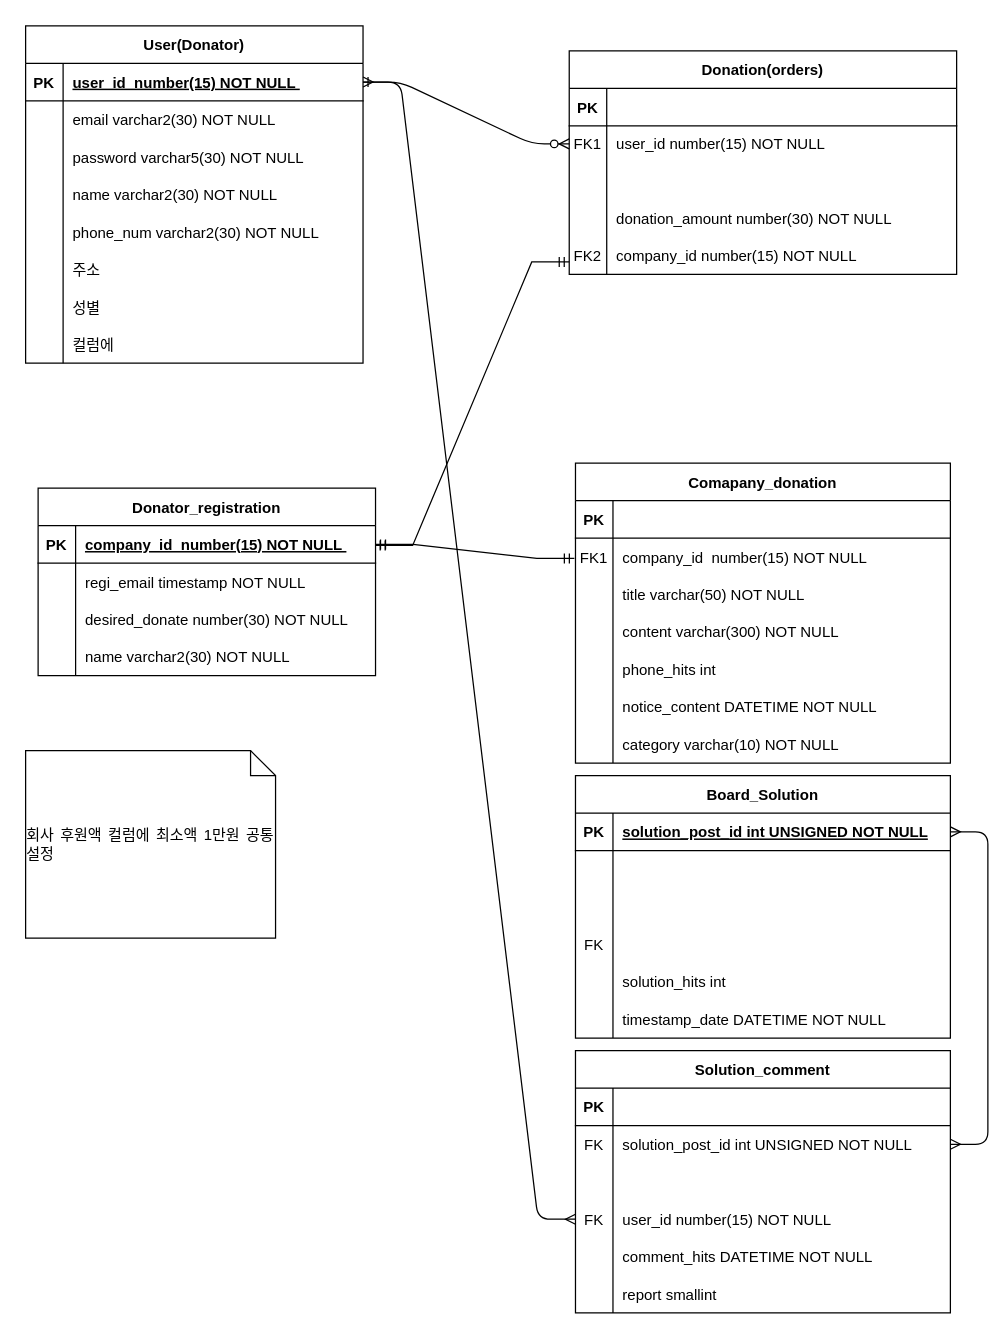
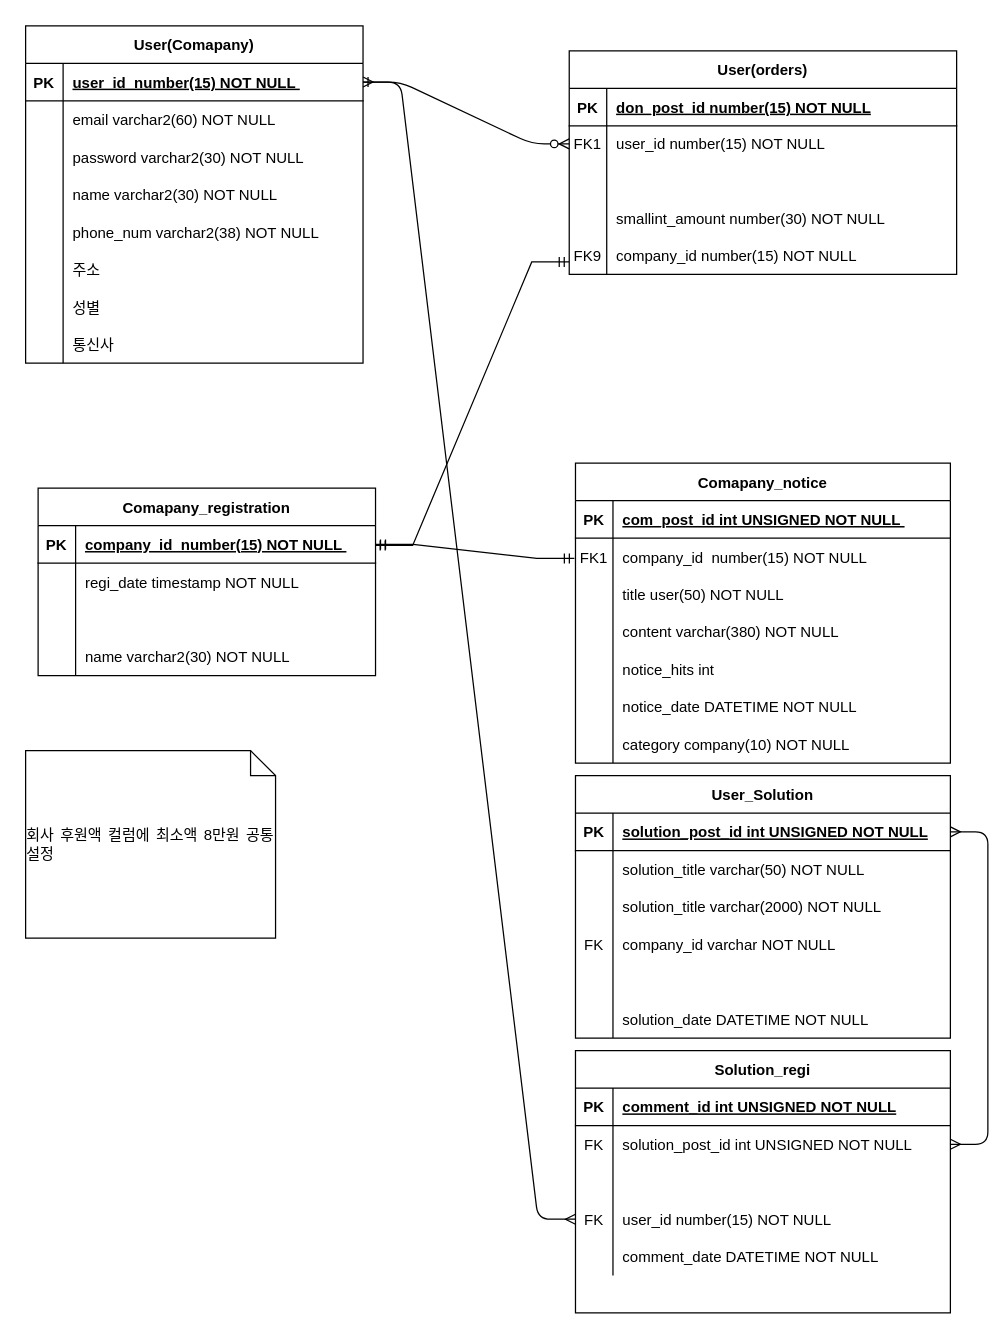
node "User(Donator)": label "User(Donator)" -> "User(Comapany)"
node "Donation(orders)": label "Donation(orders)" -> "User(orders)"
node "don_post_id number(15) NOT NULL": added
node "email varchar2(30) NOT NULL": label "email varchar2(30) NOT NULL" -> "email varchar2(60) NOT NULL"
node "password varchar5(30) NOT NULL": label "password varchar5(30) NOT NULL" -> "password varchar2(30) NOT NULL"
node "donation_amount number(30) NOT NULL": label "donation_amount number(30) NOT NULL" -> "smallint_amount number(30) NOT NULL"
node "phone_num varchar2(30) NOT NULL": label "phone_num varchar2(30) NOT NULL" -> "phone_num varchar2(38) NOT NULL"
node "FK2": label "FK2" -> "FK9"
node "컬럼에": label "컬럼에" -> "통신사"
node "Comapany_donation": label "Comapany_donation" -> "Comapany_notice"
node "Donator_registration": label "Donator_registration" -> "Comapany_registration"
node "com_post_id int UNSIGNED NOT NULL": added
node "regi_email timestamp NOT NULL": label "regi_email timestamp NOT NULL" -> "regi_date timestamp NOT NULL"
node "title varchar(50) NOT NULL": label "title varchar(50) NOT NULL" -> "title user(50) NOT NULL"
node "desired_donate number(30) NOT NULL": removed
node "content varchar(300) NOT NULL": label "content varchar(300) NOT NULL" -> "content varchar(380) NOT NULL"
node "phone_hits int": label "phone_hits int" -> "notice_hits int"
node "notice_content DATETIME NOT NULL": label "notice_content DATETIME NOT NULL" -> "notice_date DATETIME NOT NULL"
node "category varchar(10) NOT NULL": label "category varchar(10) NOT NULL" -> "category company(10) NOT NULL"
node "Board_Solution": label "Board_Solution" -> "User_Solution"
node "회사 후원액 컬럼에 최소액 1만원 공통 설정": label "회사 후원액 컬럼에 최소액 1만원 공통 설정" -> "회사 후원액 컬럼에 최소액 8만원 공통 설정"
node "solution_title varchar(50) NOT NULL": added
node "solution_title varchar(2000) NOT NULL": added
node "company_id varchar NOT NULL": added
node "solution_hits int": removed
node "timestamp_date DATETIME NOT NULL": label "timestamp_date DATETIME NOT NULL" -> "solution_date DATETIME NOT NULL"
node "Solution_comment": label "Solution_comment" -> "Solution_regi"
node "comment_id int UNSIGNED NOT NULL": added
node "comment_hits DATETIME NOT NULL": label "comment_hits DATETIME NOT NULL" -> "comment_date DATETIME NOT NULL"
node "report smallint": removed
